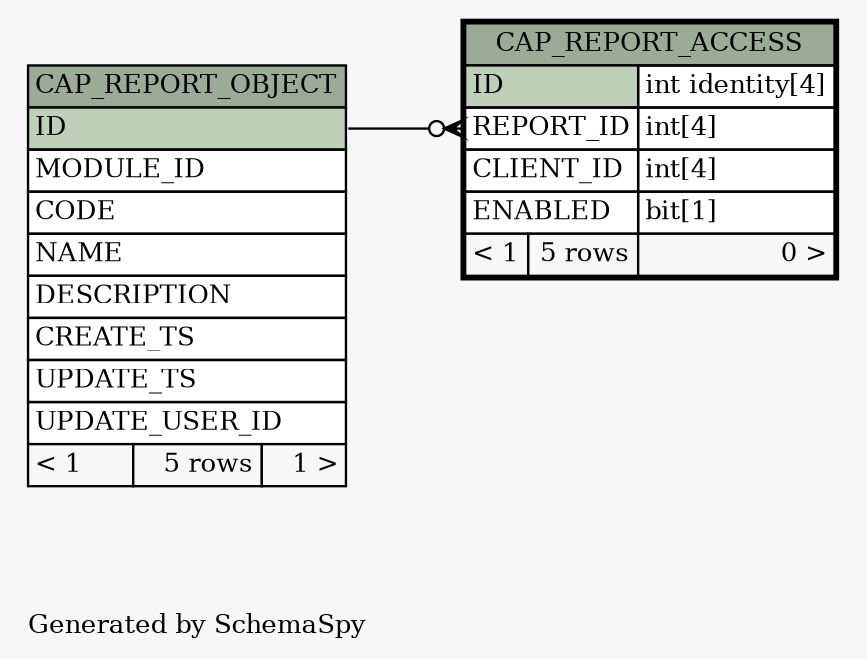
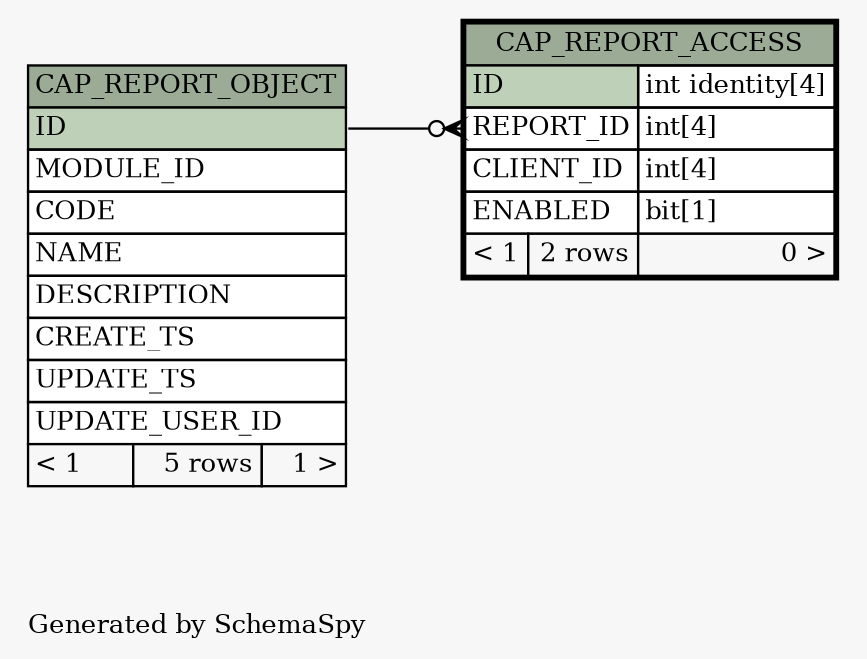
node "CAP_REPORT_ACCESS": text "5 rows" -> "2 rows"
